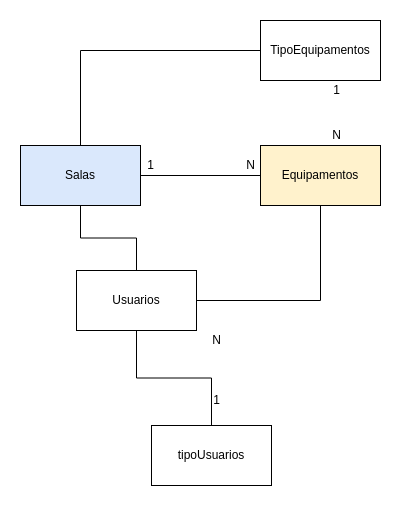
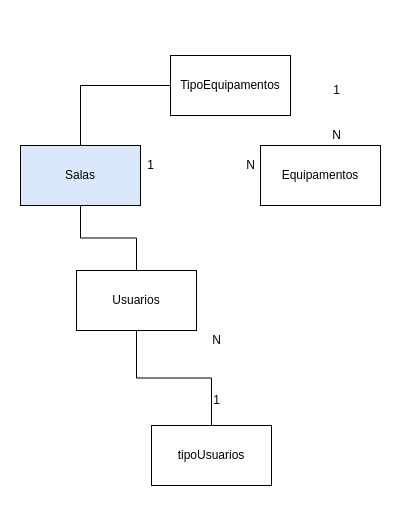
node "TipoEquipamentos": moved (321, 51) -> (231, 86)
edge "Salas" -- "Equipamentos": removed
node "Equipamentos": fillcolor #fff2cc -> #ffffff
edge "Equipamentos" -- "Usuarios": removed
